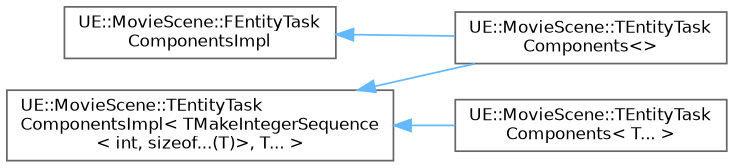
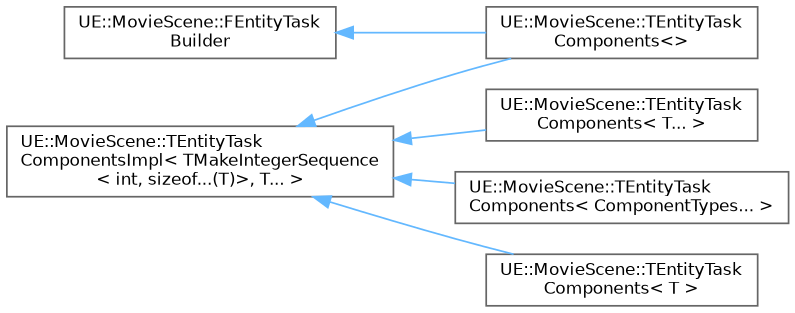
node "UE::MovieScene::FEntityTask ComponentsImpl": label "UE::MovieScene::FEntityTask ComponentsImpl" -> "UE::MovieScene::FEntityTask Builder"
node "UE::MovieScene::TEntityTask Components< ComponentTypes... >": added
node "UE::MovieScene::TEntityTask Components< T >": added
